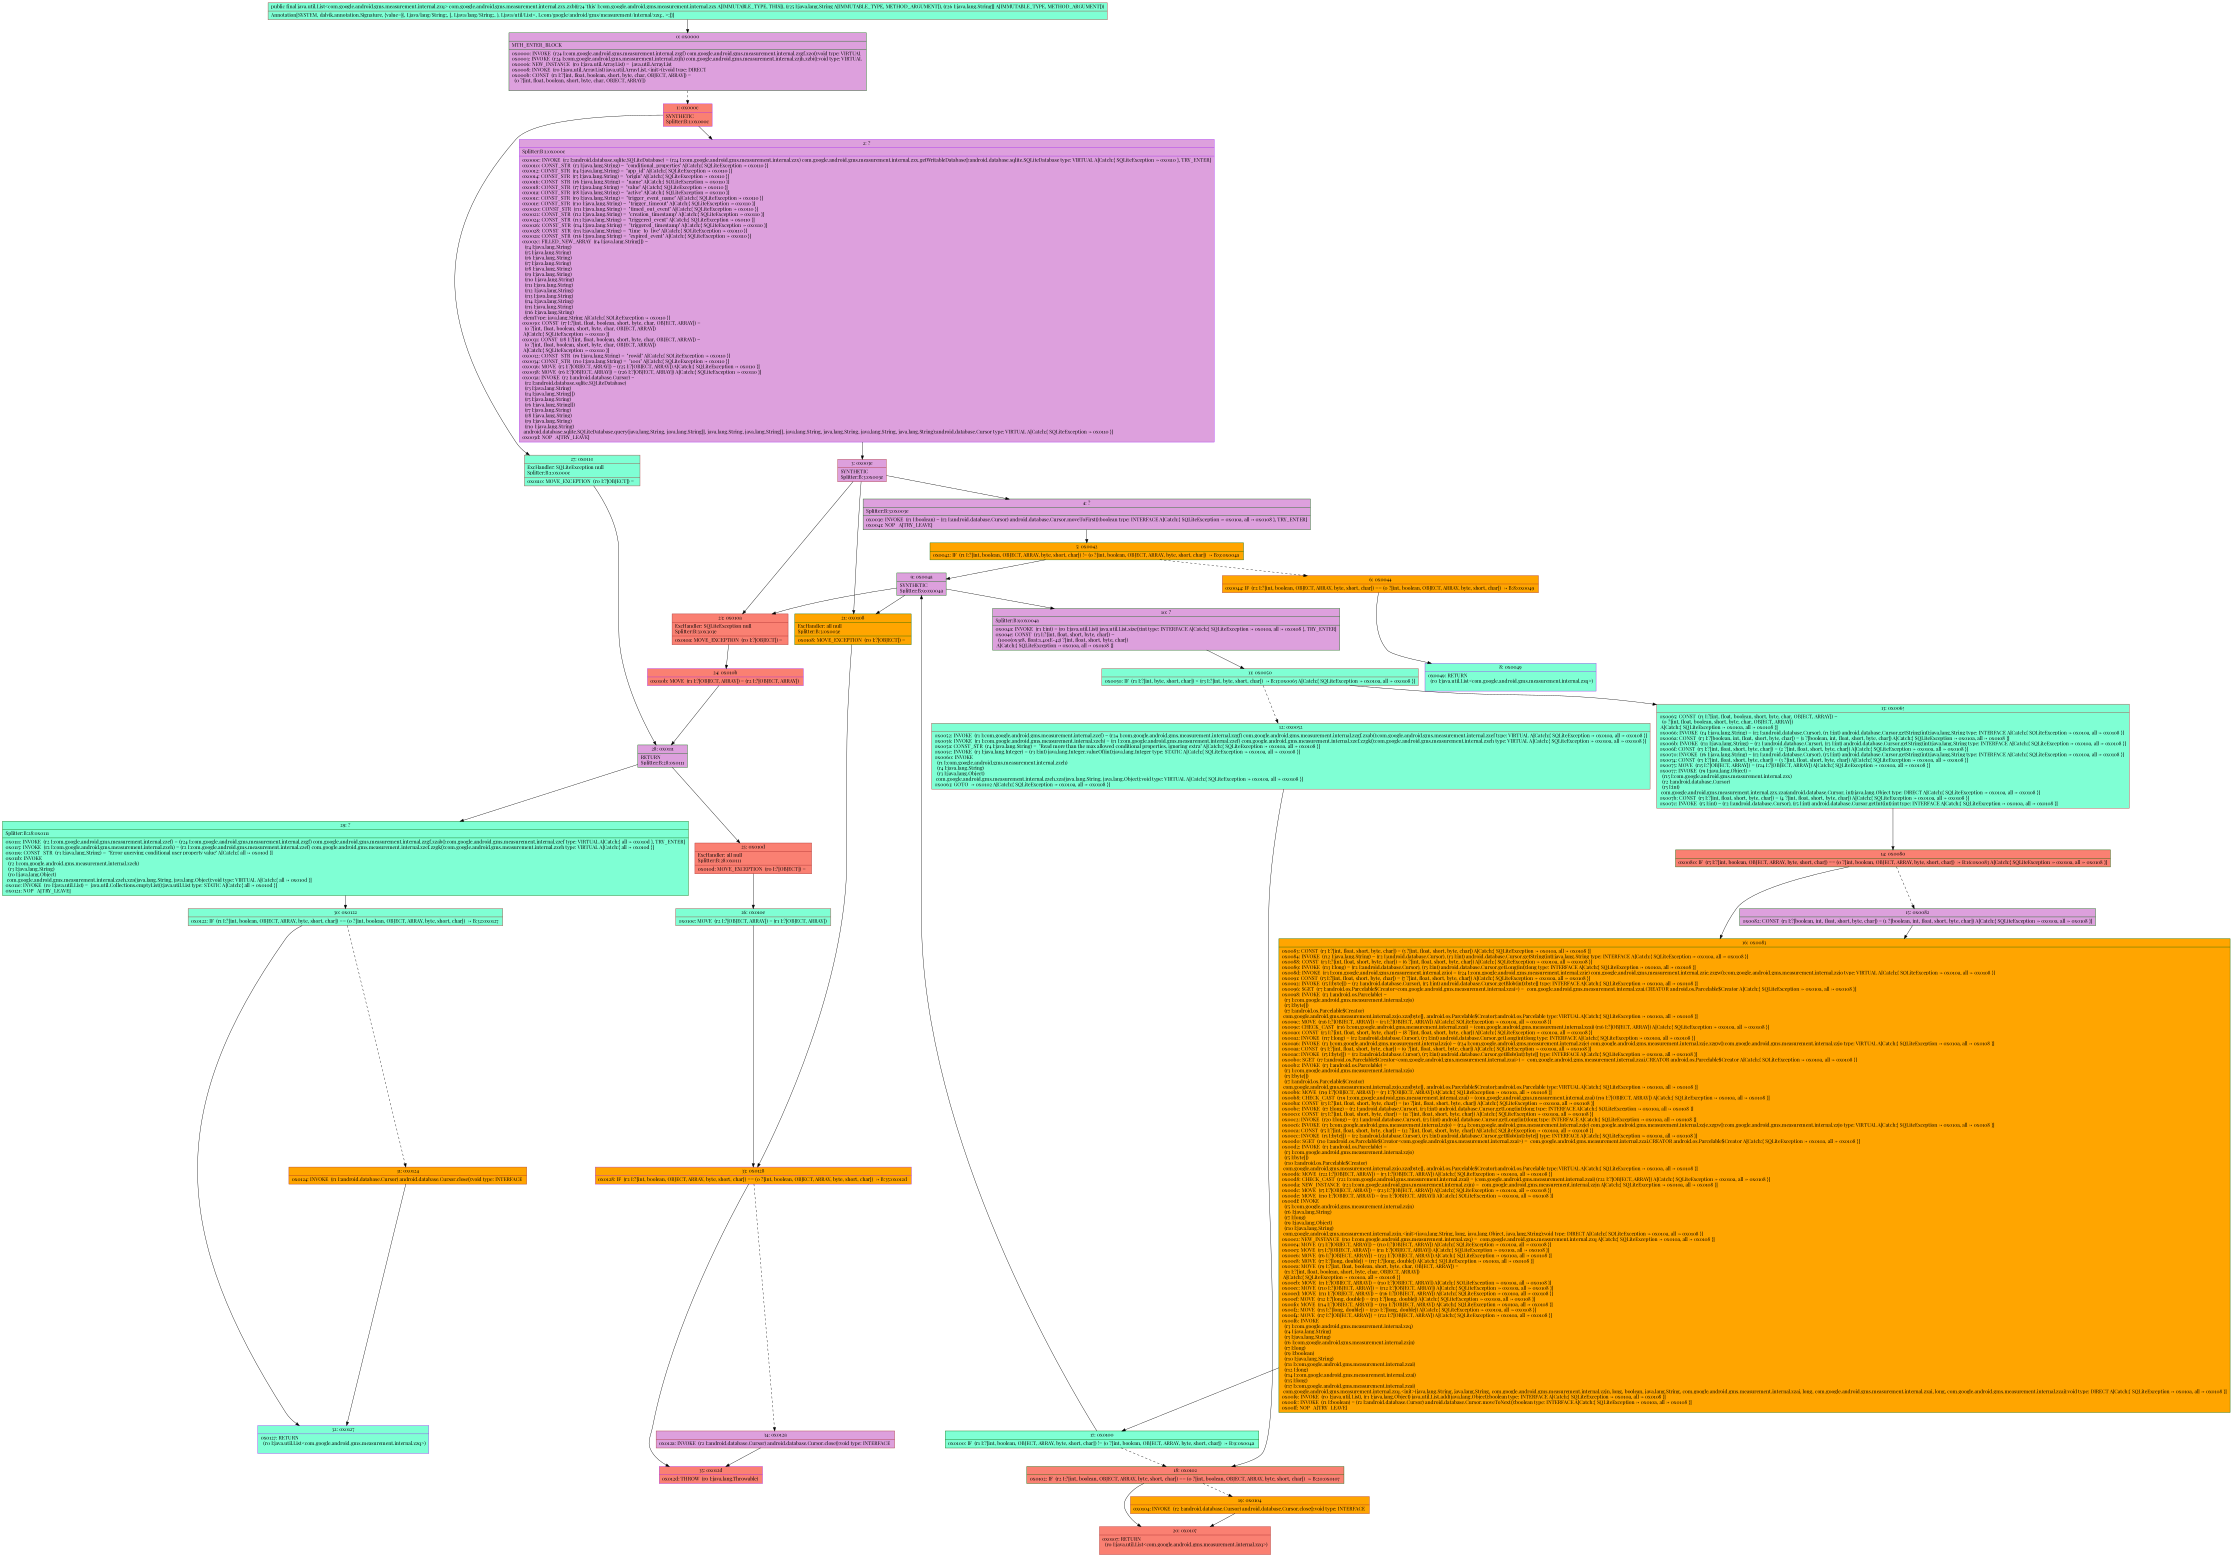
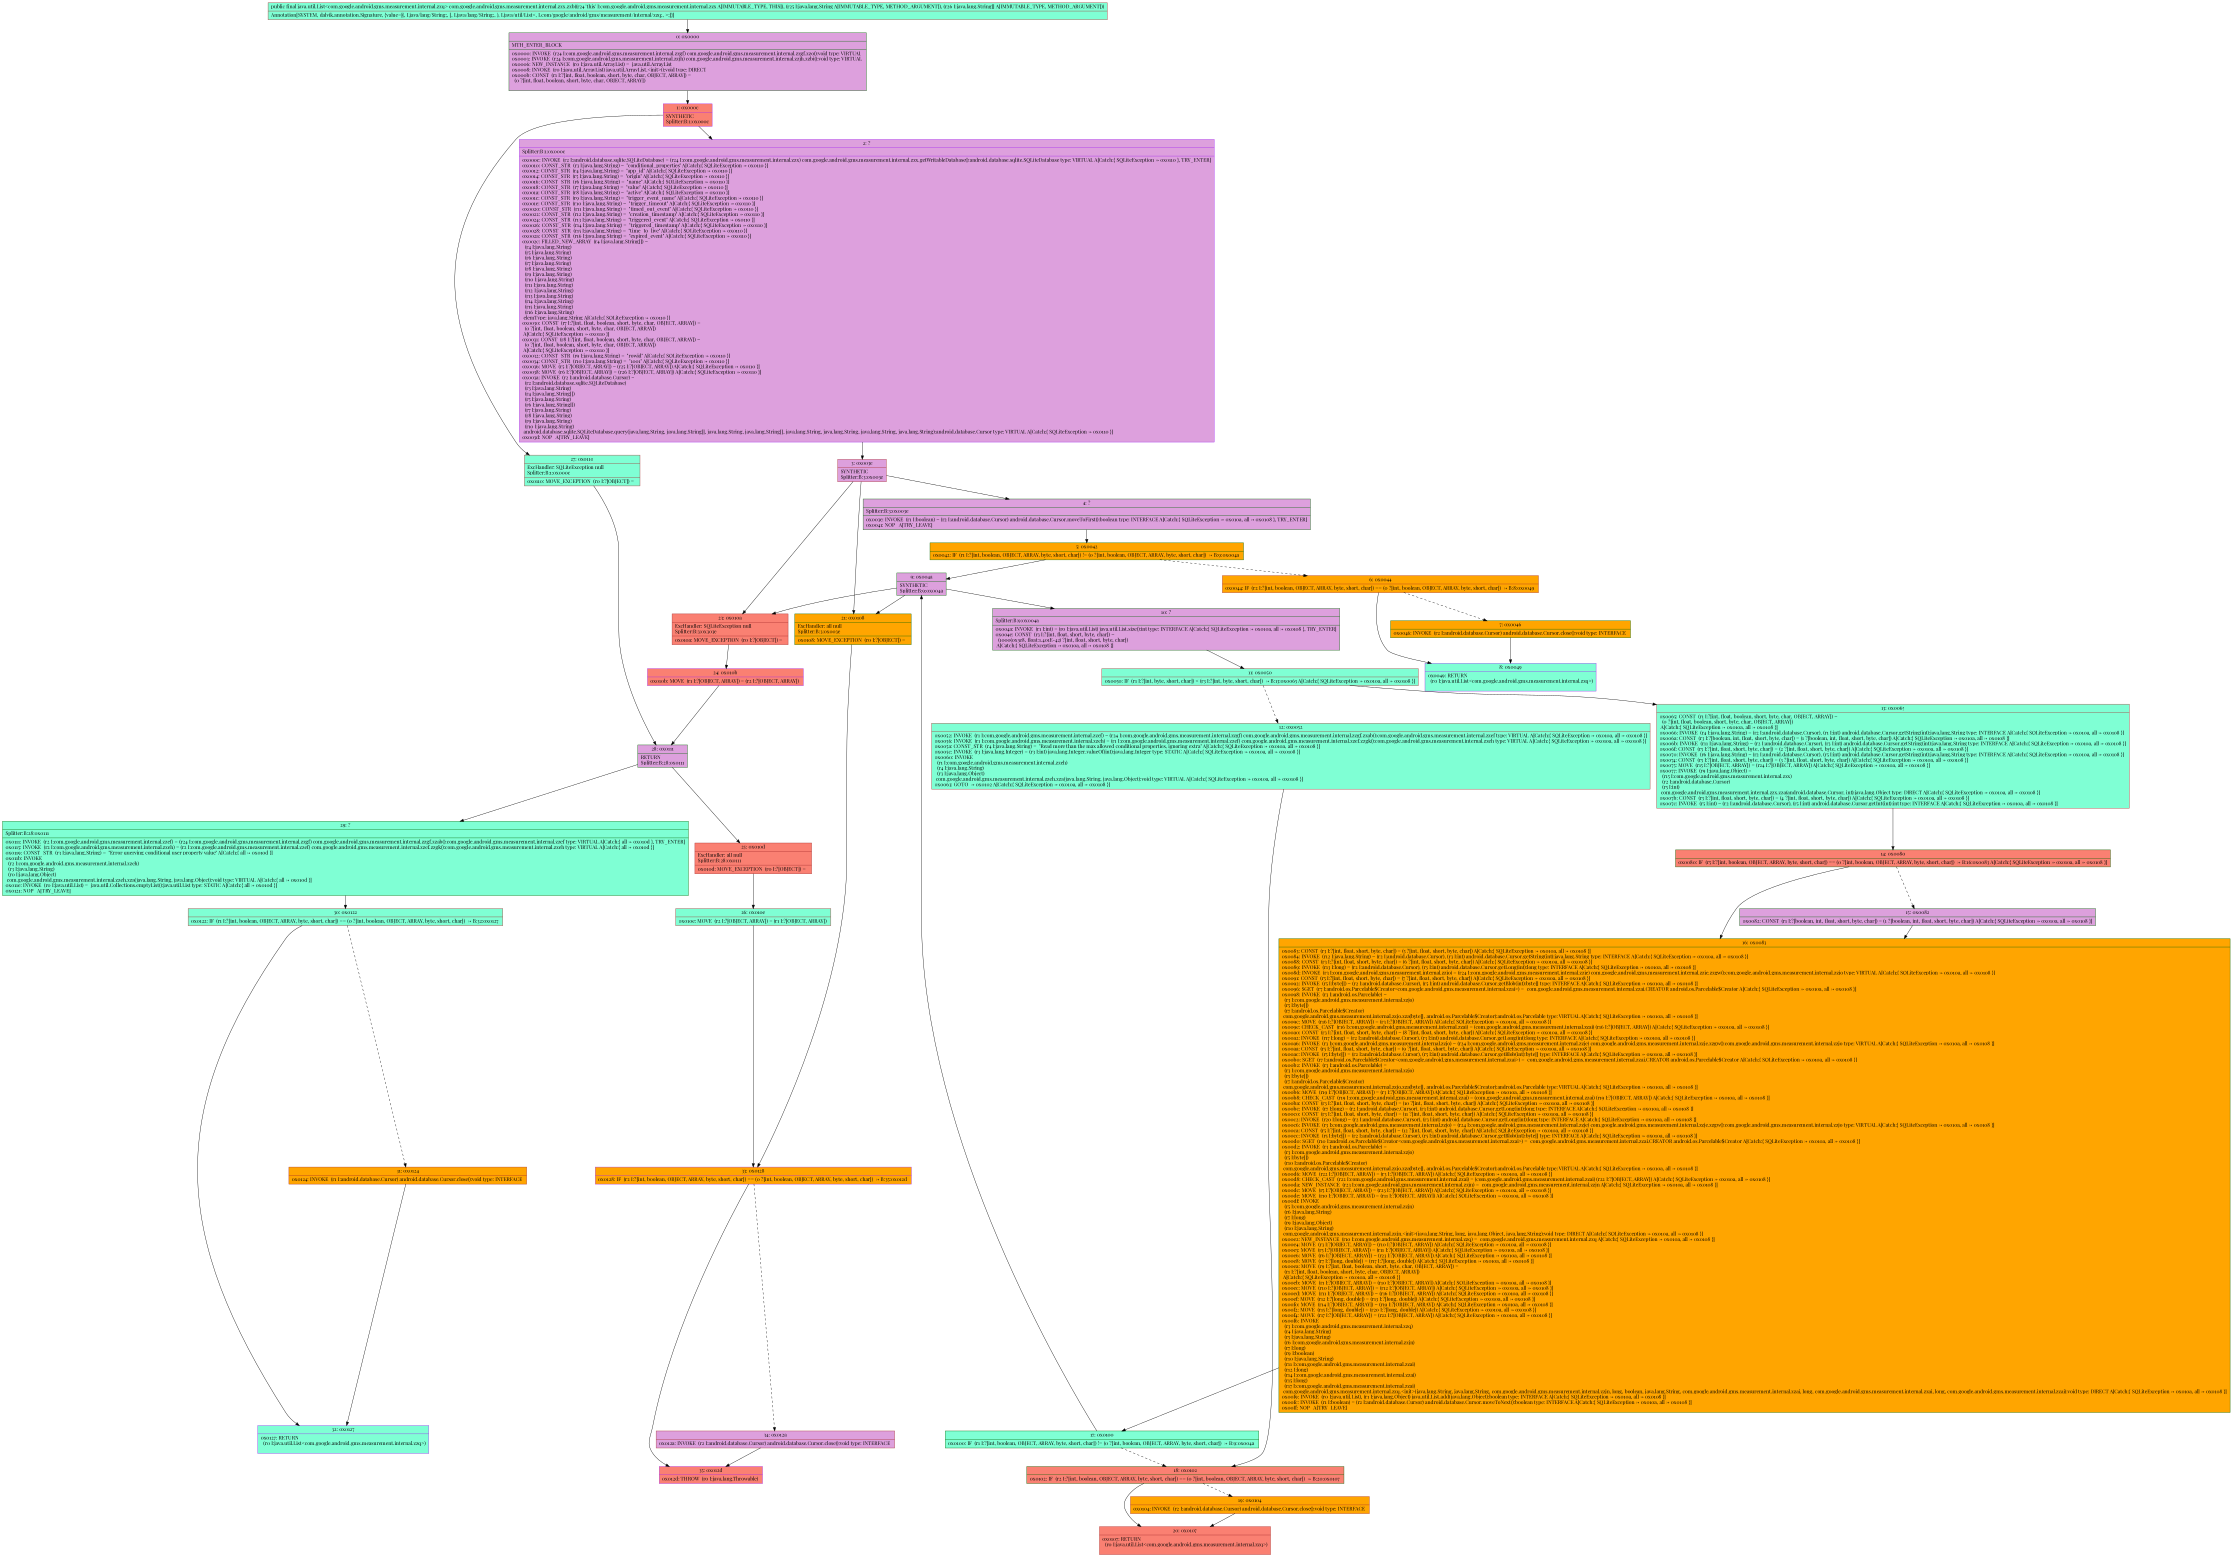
edge "0: 0x0000" -> "1: 0x000c": style dashed -> solid
node "7: 0x0046": added
